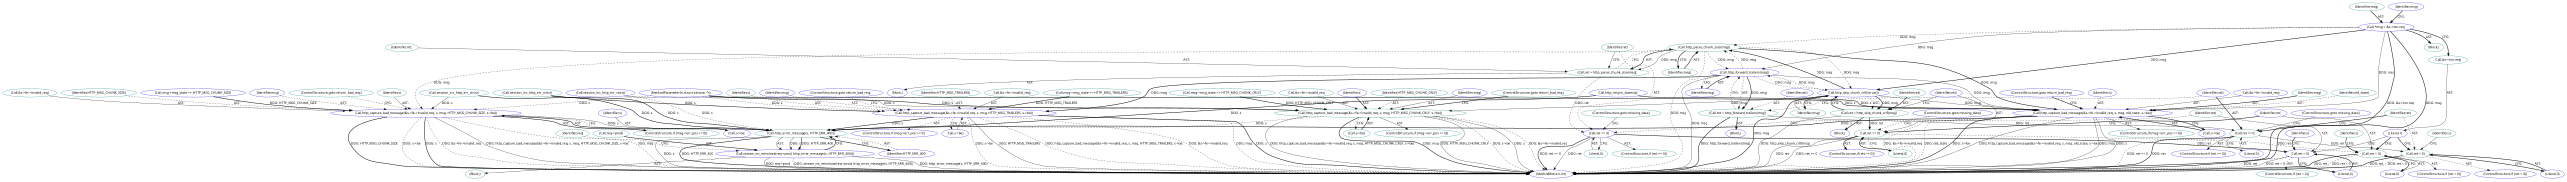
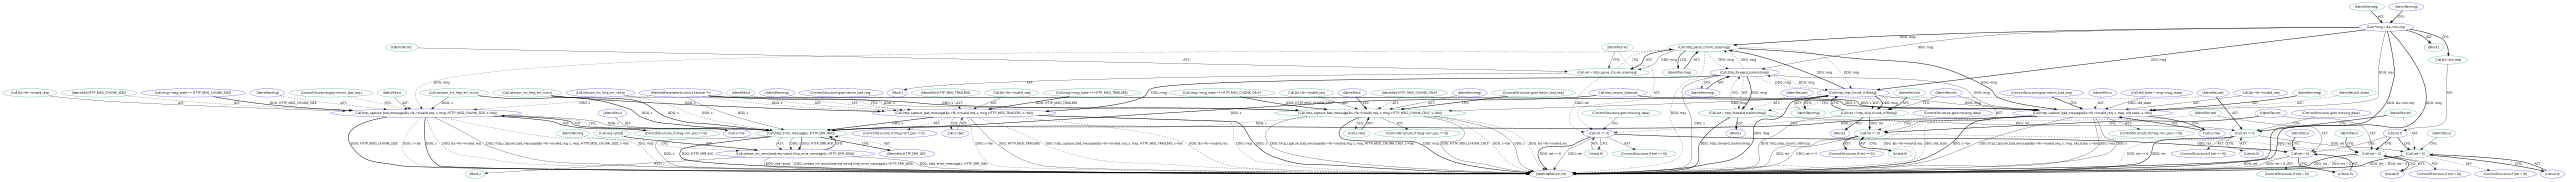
edge "(Call,*msg = &s->txn.req)" -> "(Call,http_parse_chunk_size(msg))": style dashed -> bold
node "(Call,http_skip_chunk_crlf(struct))": label "(Call,http_skip_chunk_crlf(struct))" -> "(Call,http_skip_chunk_crlf(msg))"
node "(Call,old_state = msg->msg_state)": added
edge "(MethodParameterIn,struct session *s)" -> "(Call,http_error_message(s, HTTP_ERR_400))": added, label "DDG: s"
edge "(Call,http_forward_trailers(msg))" -> "(MethodReturn,int)": label "DDG: msg" -> "DDG: s"
